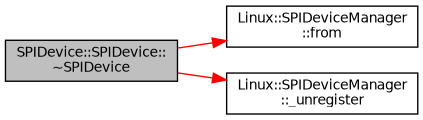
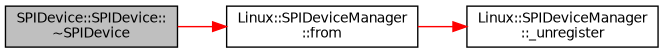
edge "SPIDevice::SPIDevice:: ~SPIDevice" -> "Linux::SPIDeviceManager ::_unregister": now "Linux::SPIDeviceManager ::from" -> "Linux::SPIDeviceManager ::_unregister"
